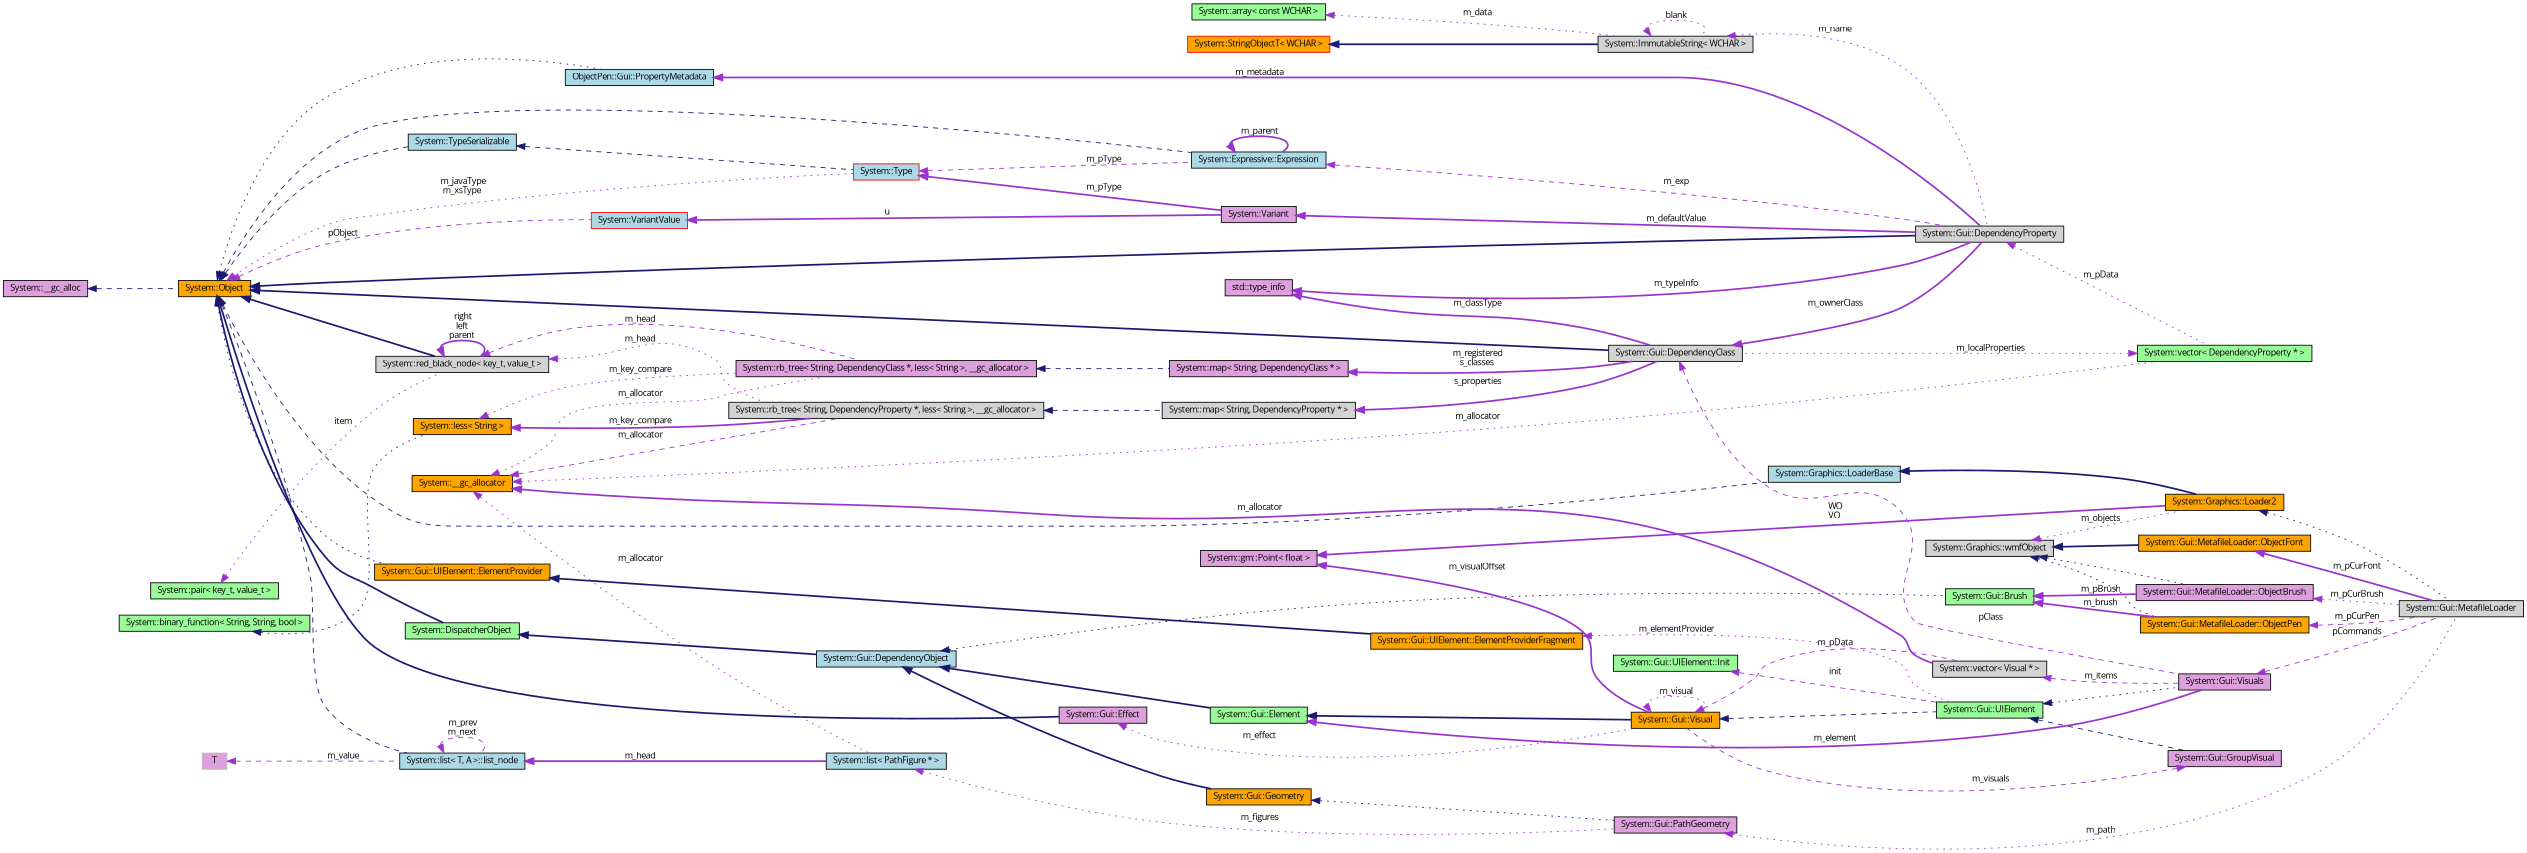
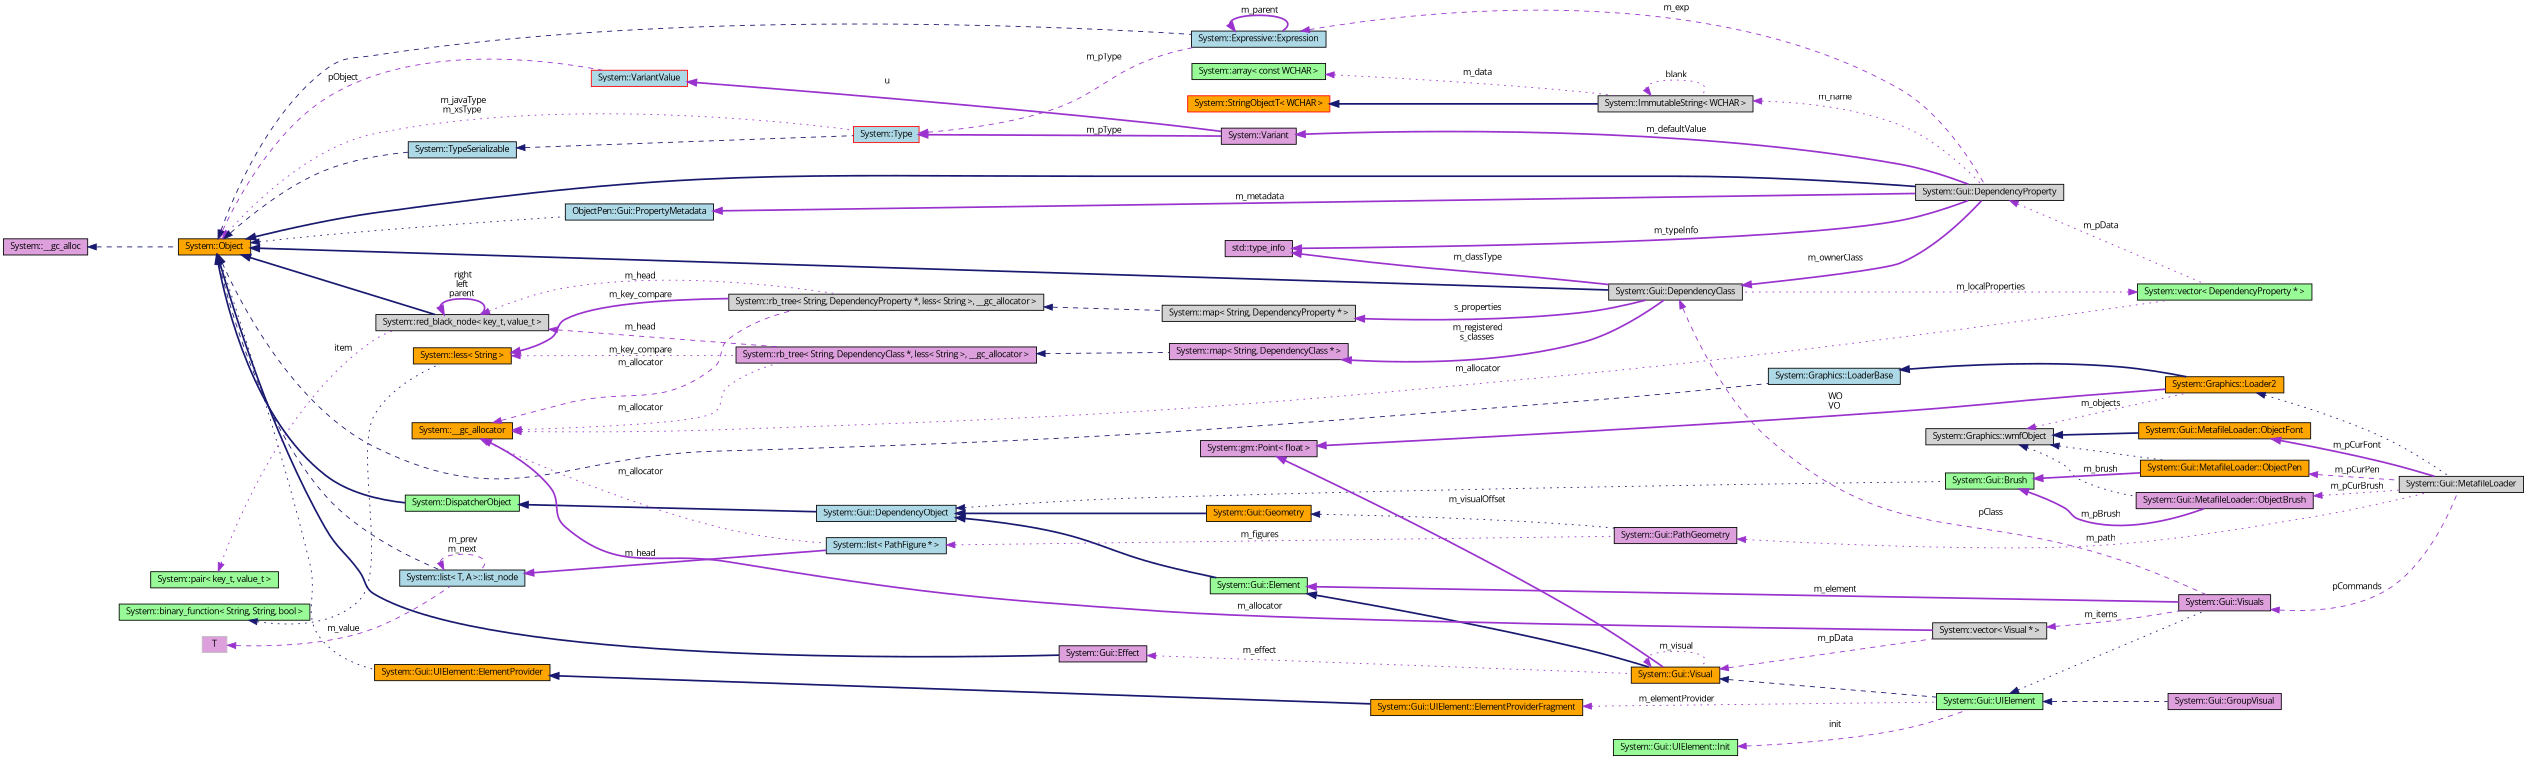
edge "System::Gui::Visual" -> "System::Gui::GroupVisual": removed, label "m_visuals"
